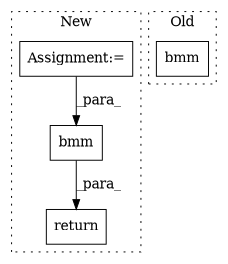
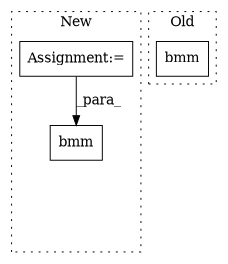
node "return": removed
